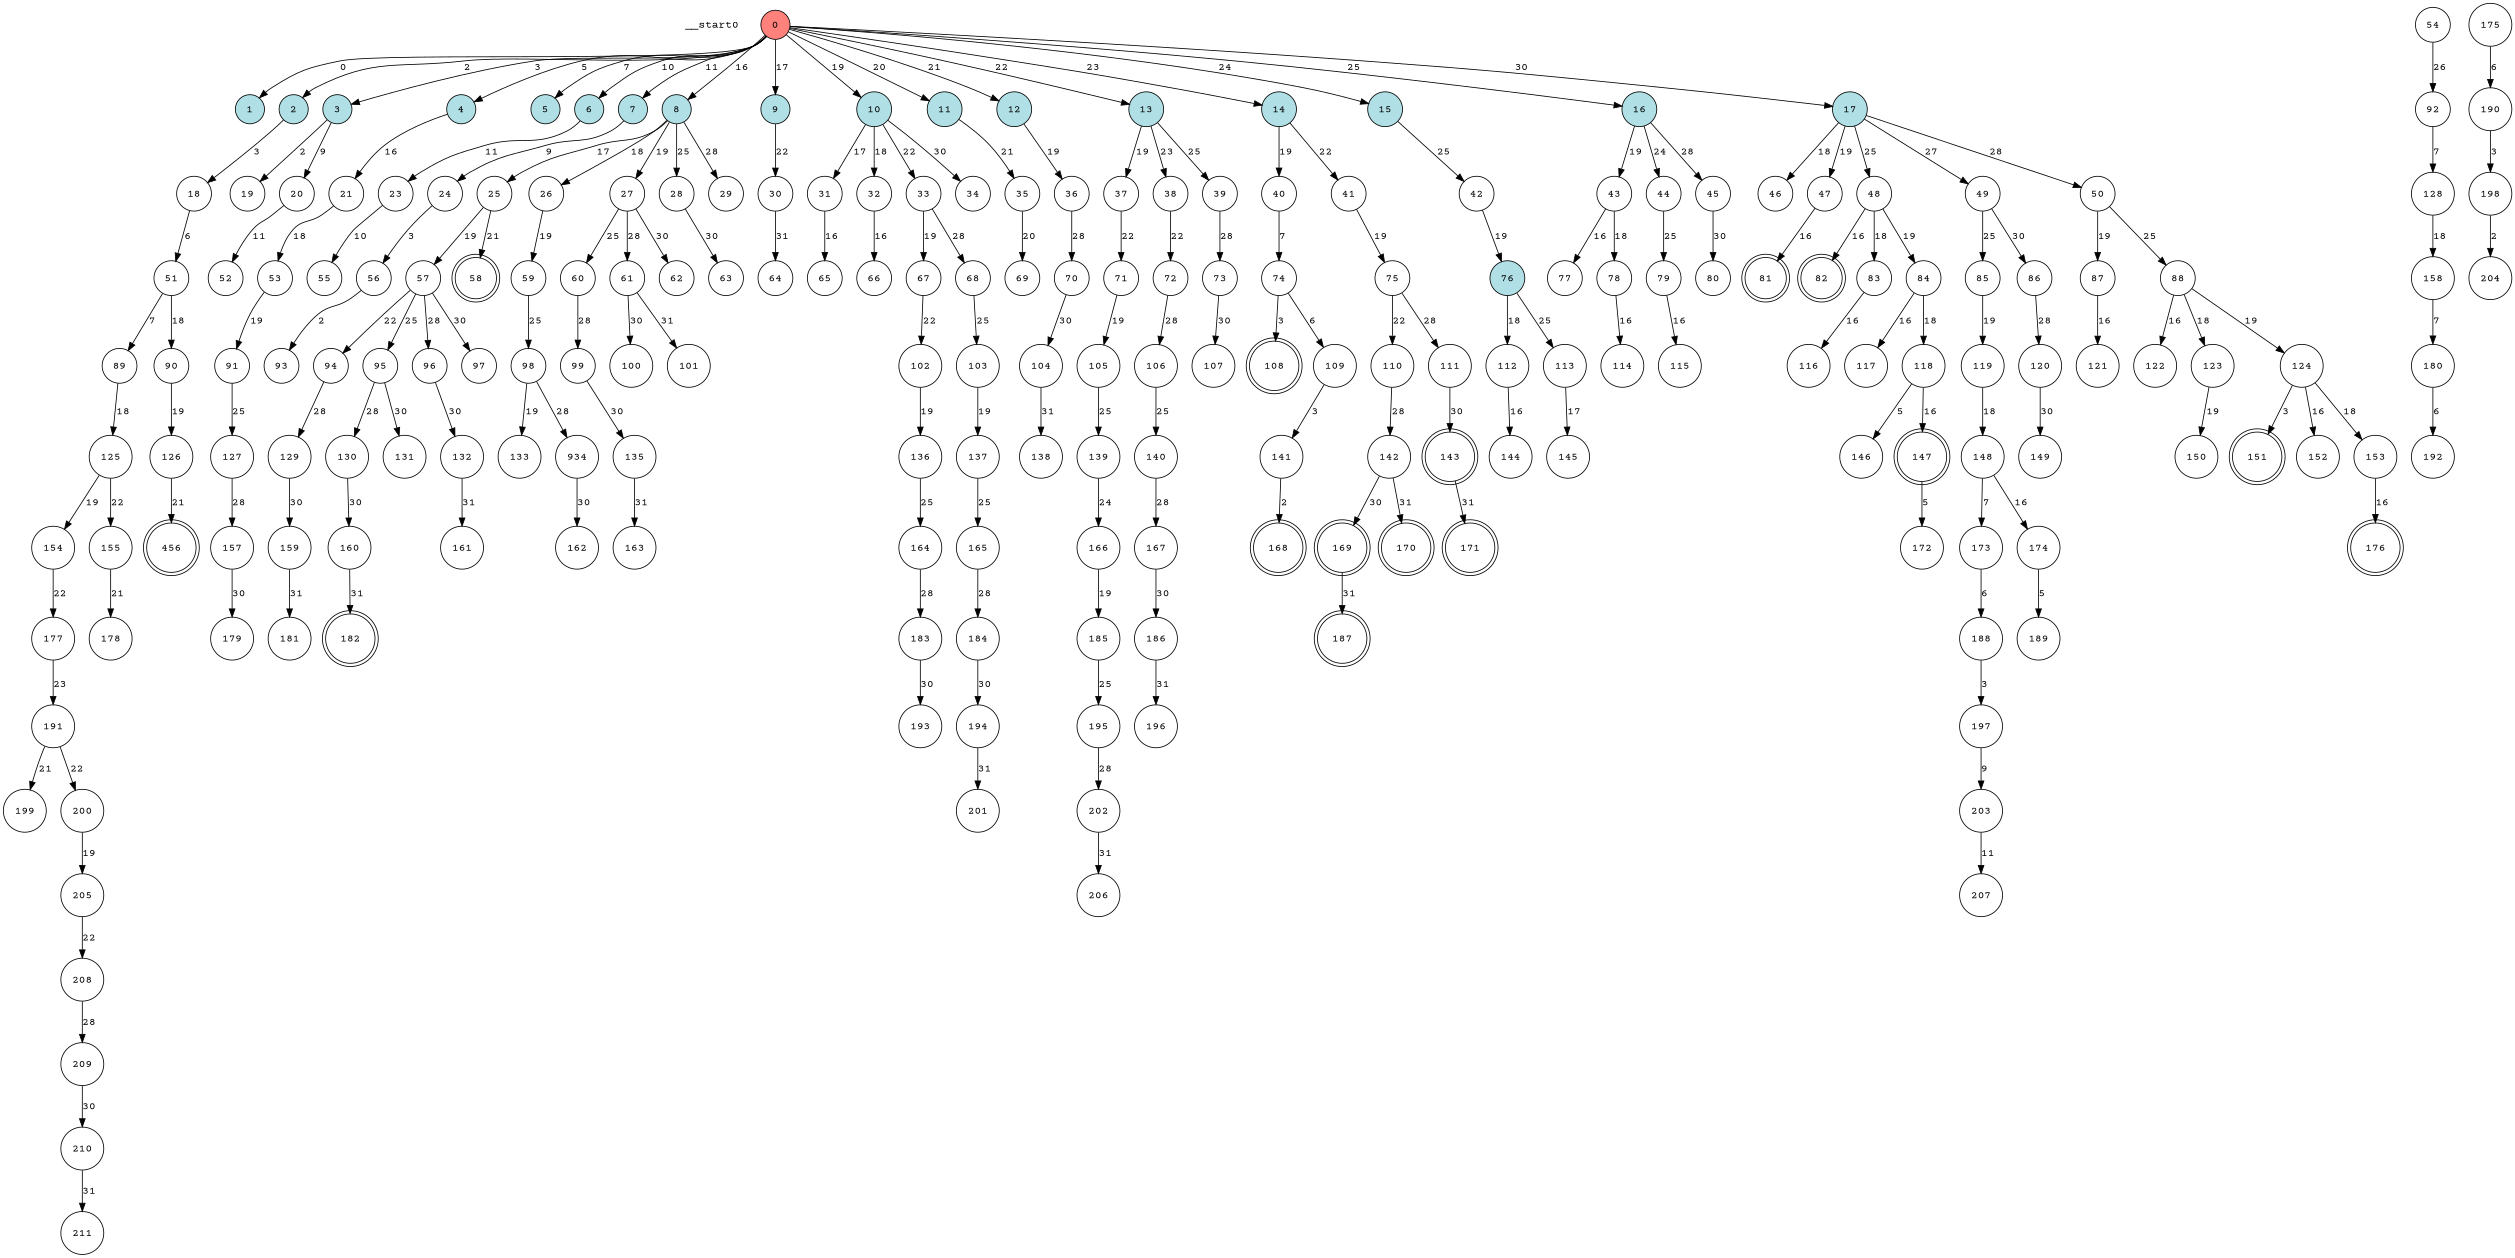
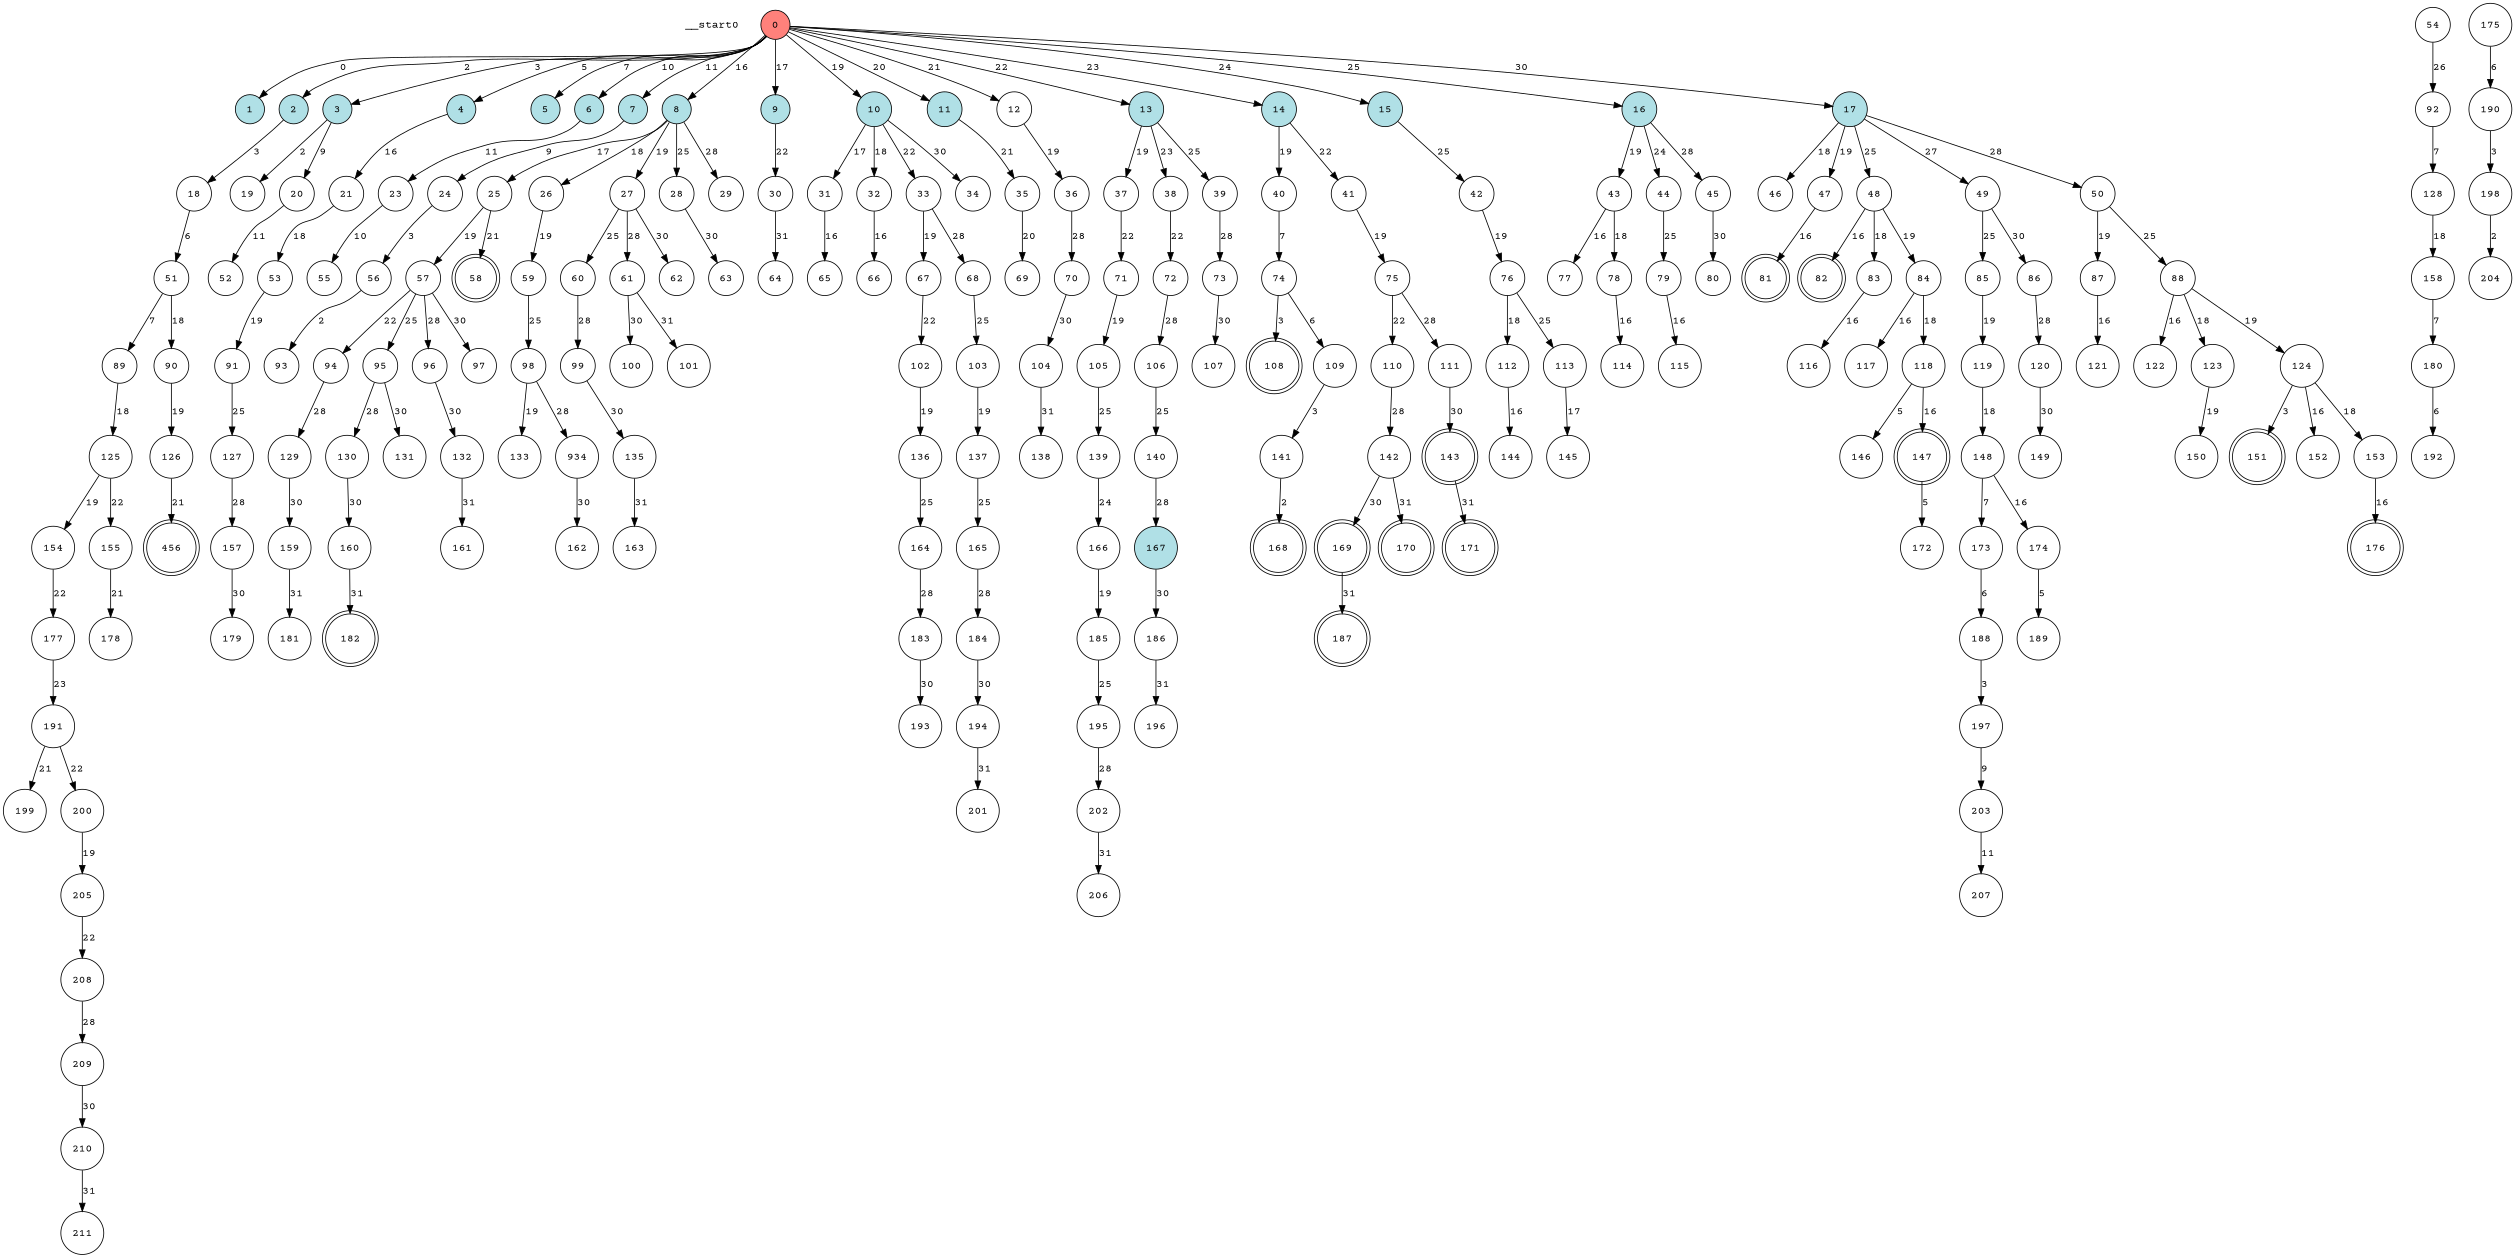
node "12": fillcolor powderblue -> white
node "76": fillcolor powderblue -> white
node "167": fillcolor white -> powderblue
